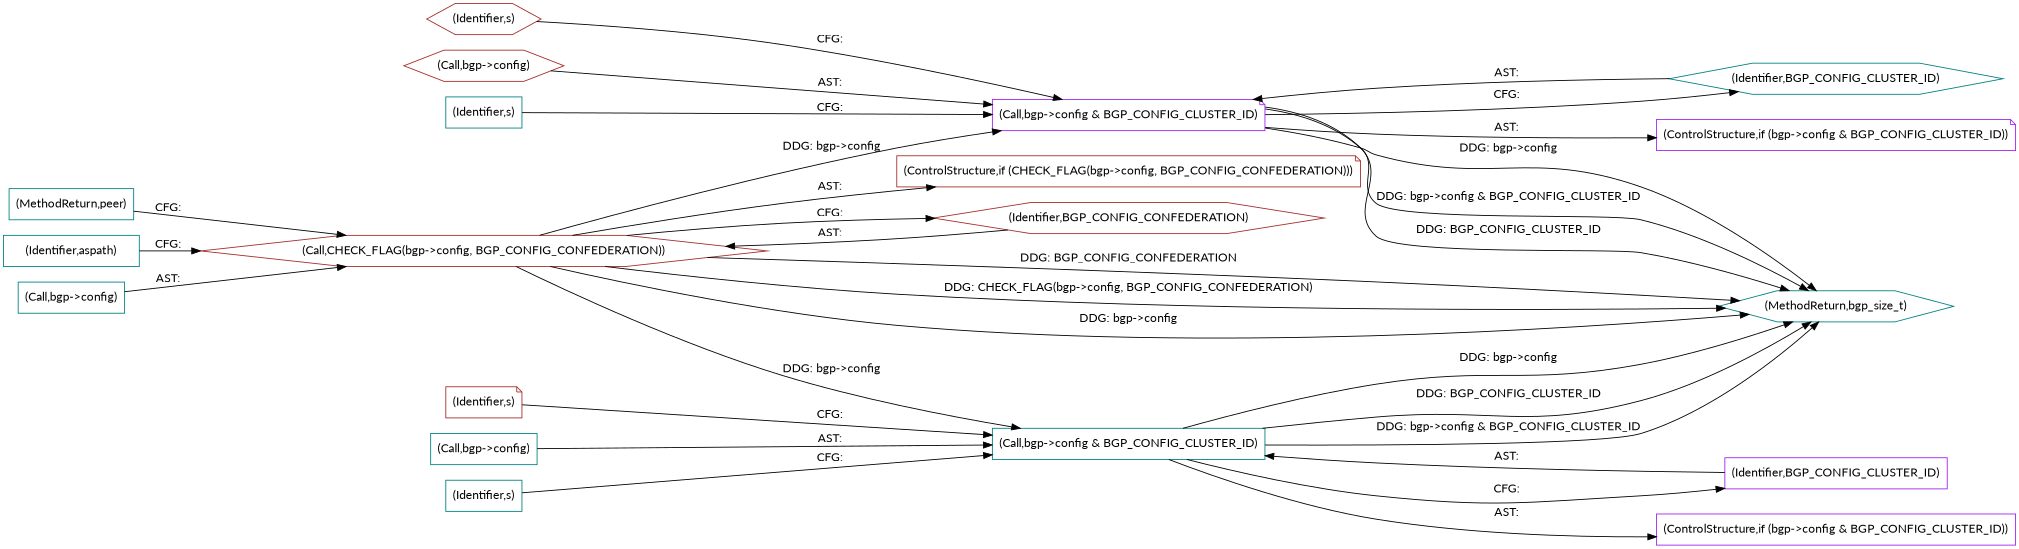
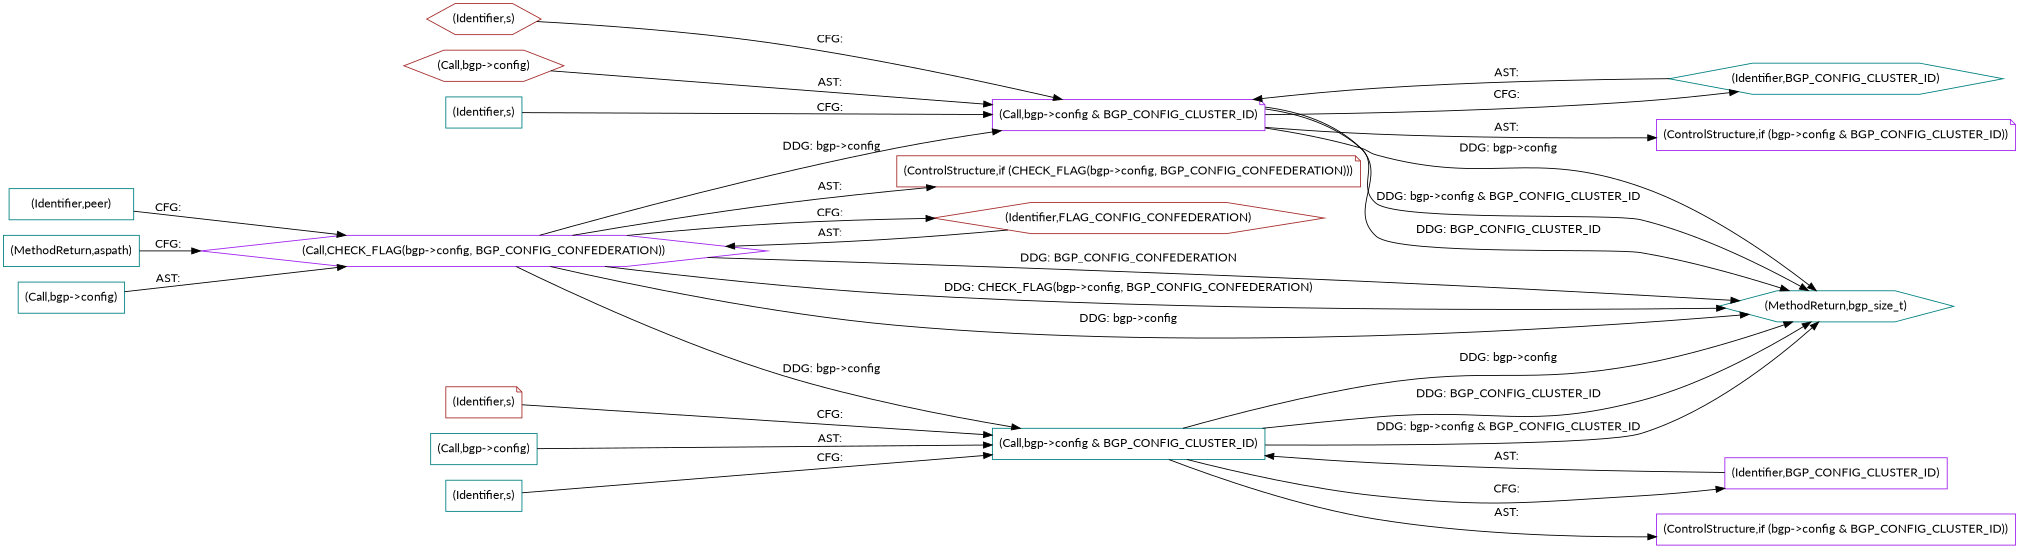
node "(MethodReturn,peer)": label "(MethodReturn,peer)" -> "(Identifier,peer)"
node "(Identifier,BGP_CONFIG_CONFEDERATION)": label "(Identifier,BGP_CONFIG_CONFEDERATION)" -> "(Identifier,FLAG_CONFIG_CONFEDERATION)"
node "(Identifier,aspath)": label "(Identifier,aspath)" -> "(MethodReturn,aspath)"
node "(Call,CHECK_FLAG(bgp->config, BGP_CONFIG_CONFEDERATION))": color brown -> purple
